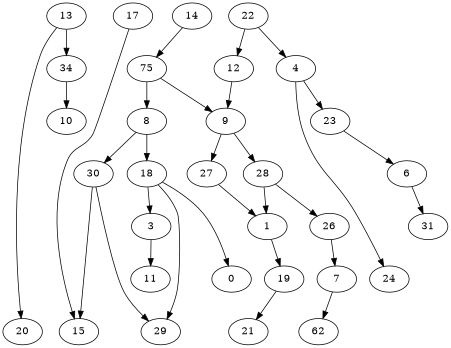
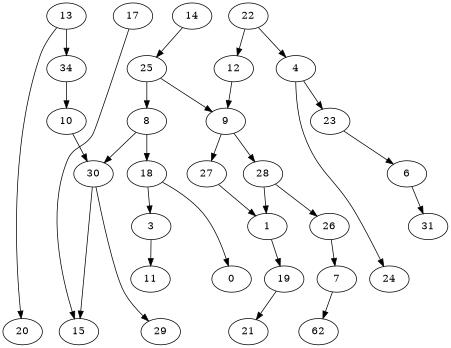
node "75": label "75" -> "25"
edge "10" -> "30": added
edge "18" -> "29": removed
